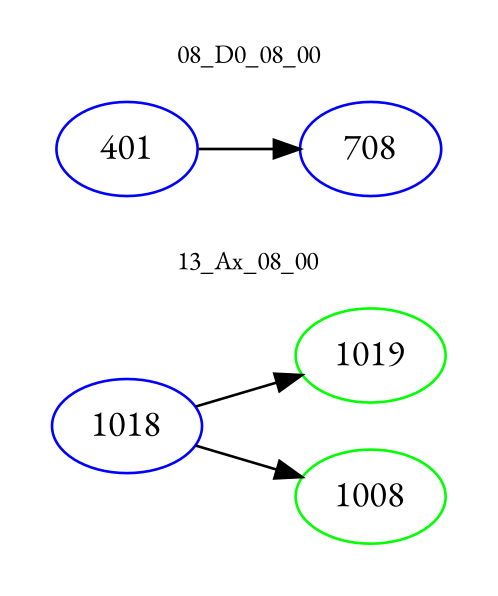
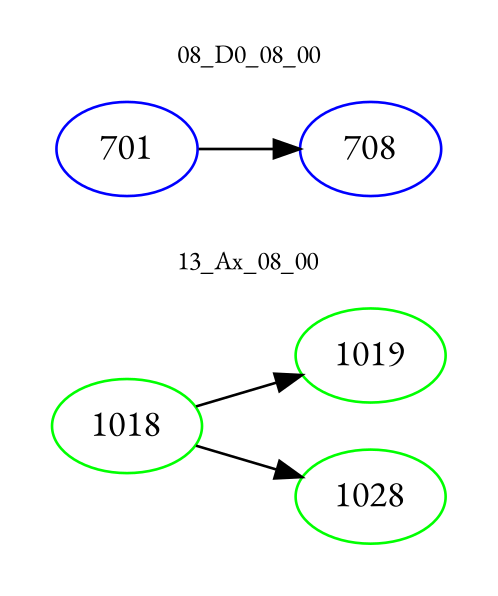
node "401": label "401" -> "701"
node "1018": color blue -> green
node "1008": label "1008" -> "1028"
